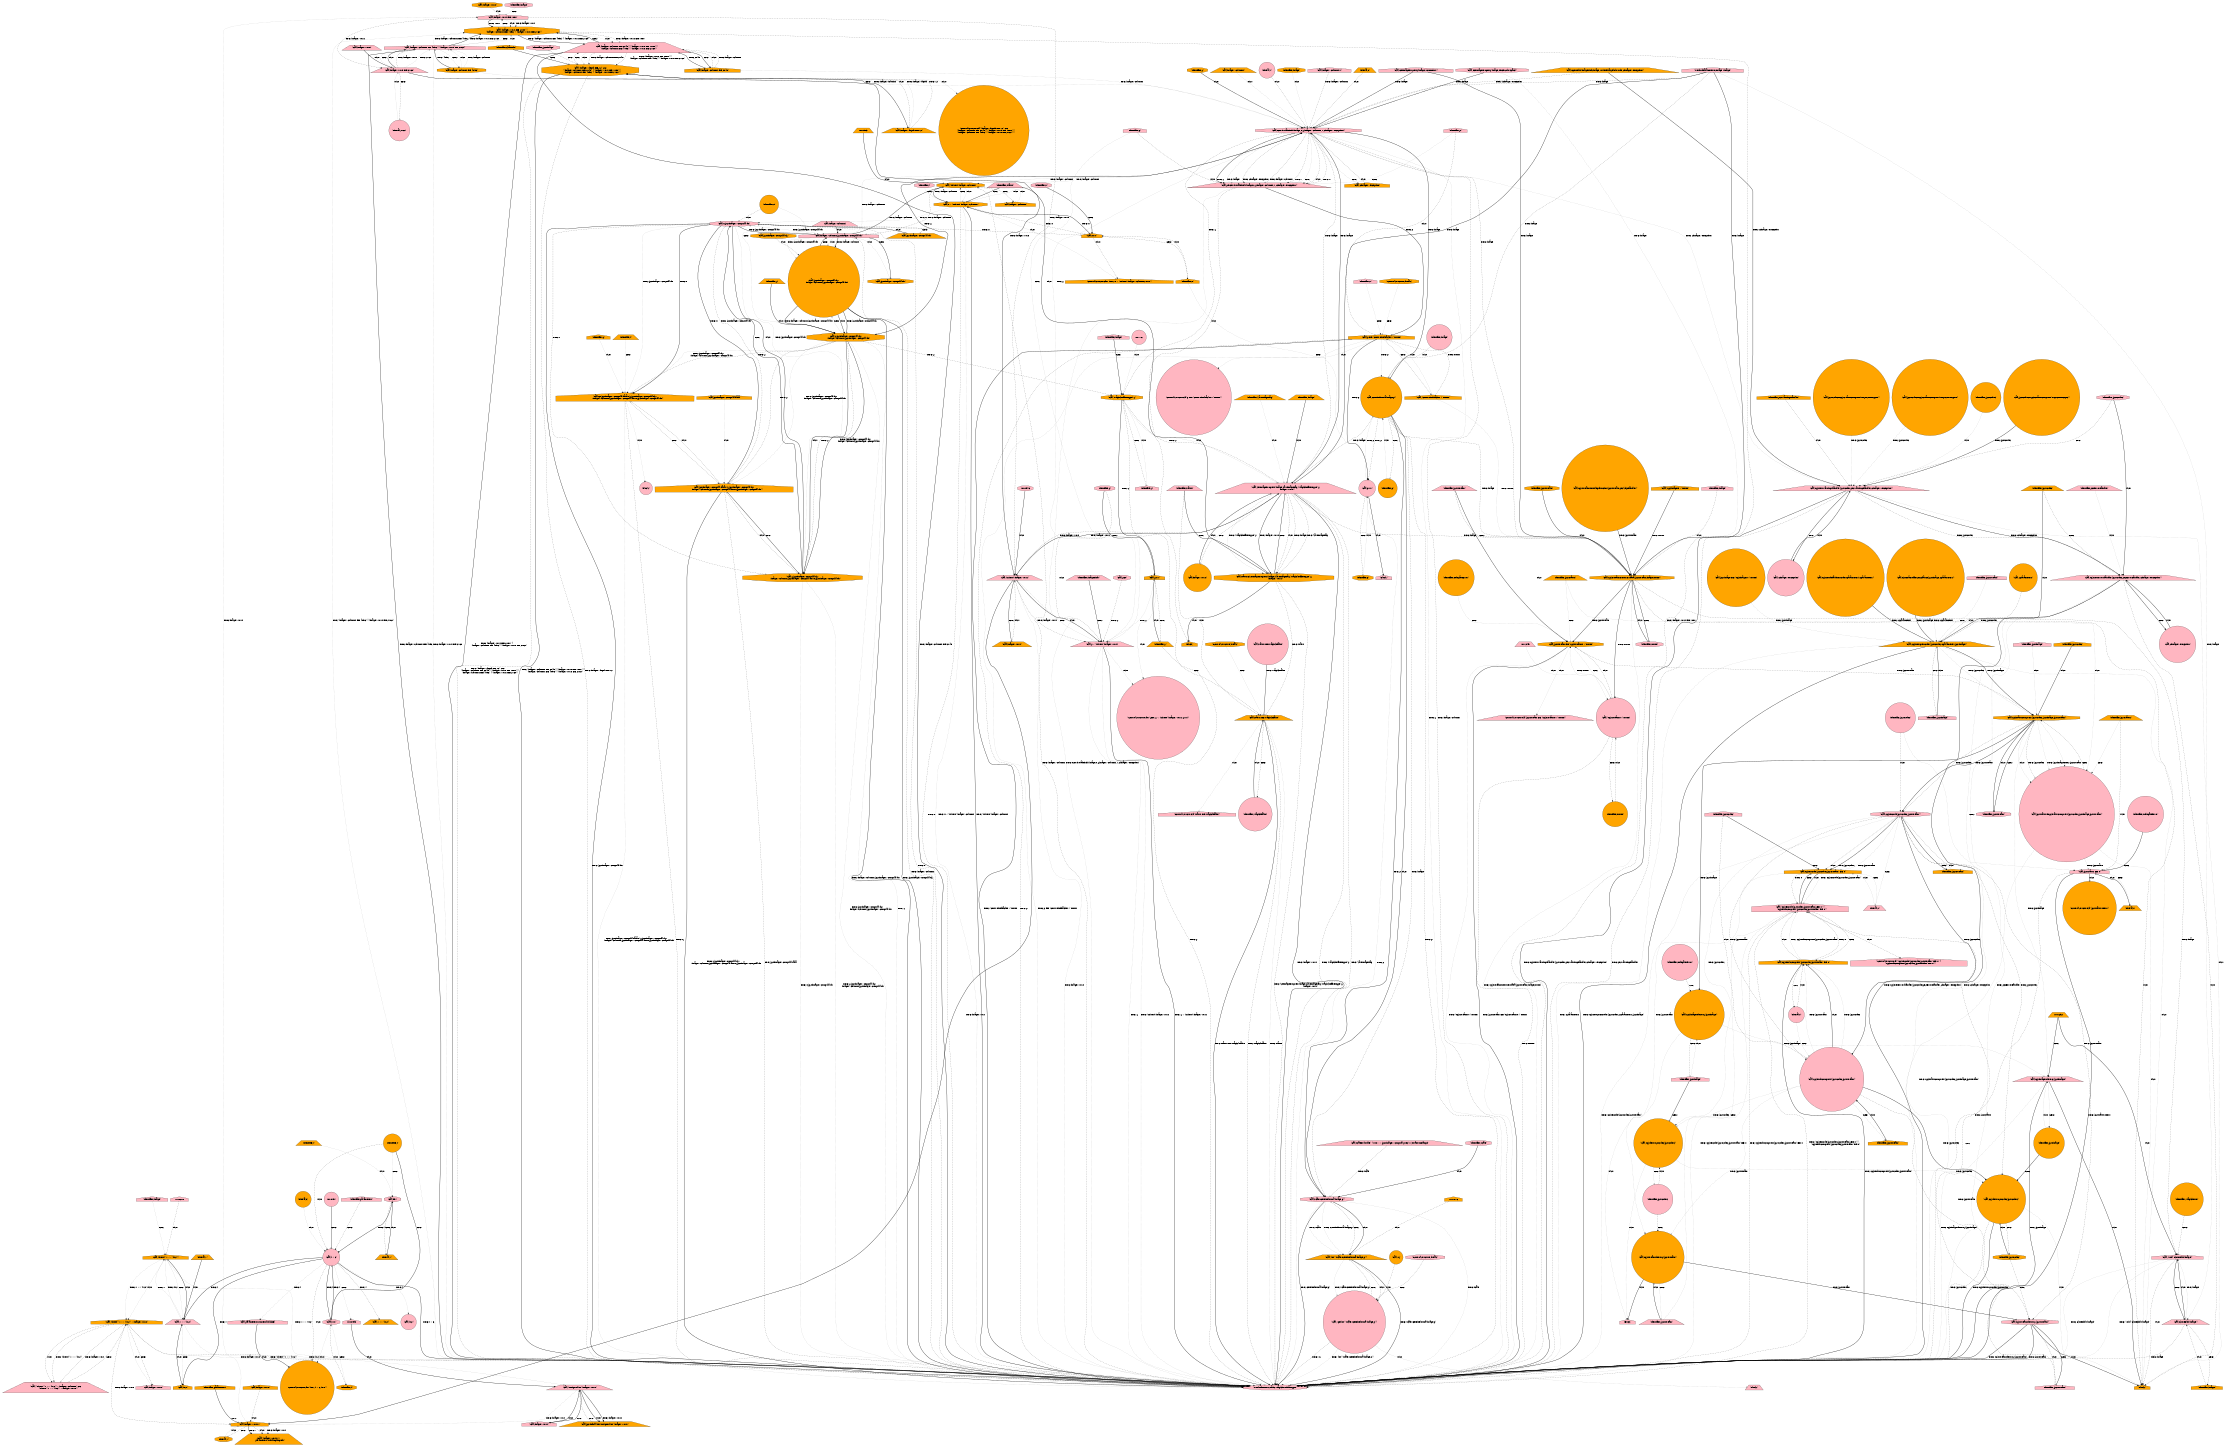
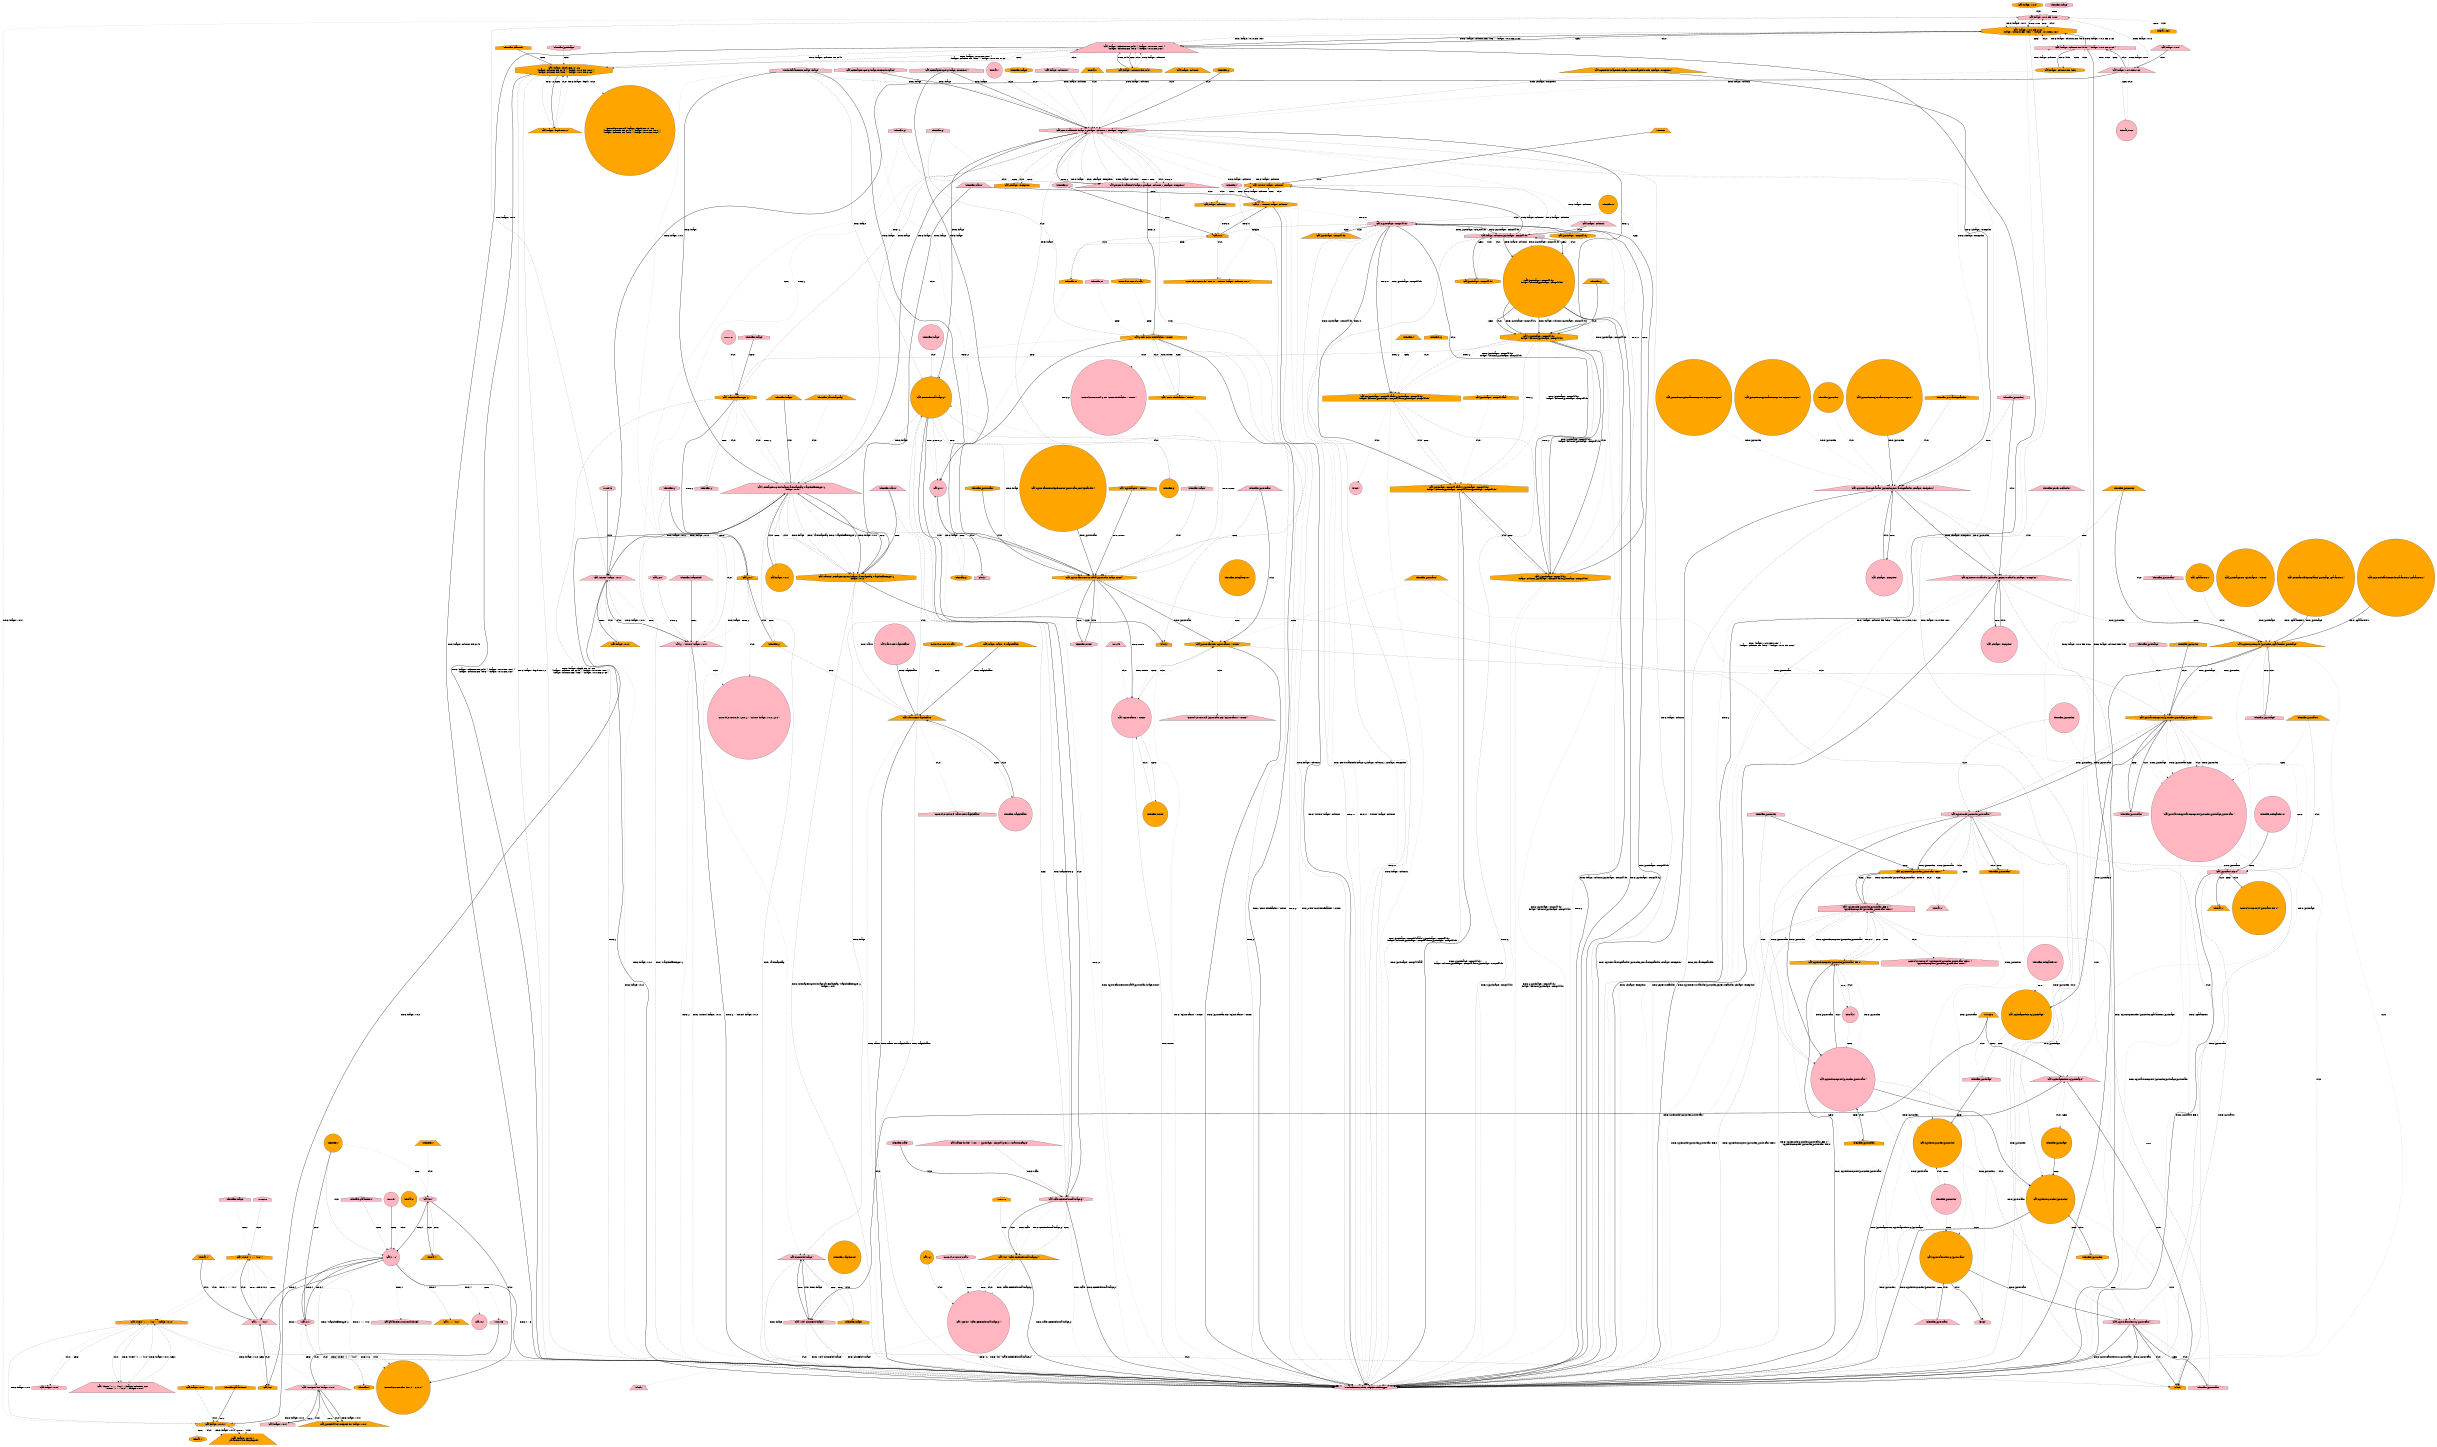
node "(Literal,1080)": added
node "(Call,image->matte != MagickFalse)": added
edge "(Call,opj_stream_set_user_data(jp2_stream,image,NULL))" -> "(Call,(void) CloseBlob(image))": now "(Call,opj_stream_set_user_data(jp2_stream,image,NULL))" -> "(Call,CloseBlob(image))"
edge "(Call,scale*GetPixelLuma(image,p))" -> "(Call,GetPixelLuma(image,p))": added, label "CFG:"
edge "(Call,i < 6)" -> "(ControlStructure,for (i=1; i < 6; i++))": label "AST: " -> "DDG: (MagickOffsetType) y"
edge "(Call,parameters.numresolution=i)" -> "(ControlStructure,for (i=1; i < 6; i++))": now "(Call,i=1)" -> "(ControlStructure,for (i=1; i < 6; i++))"
